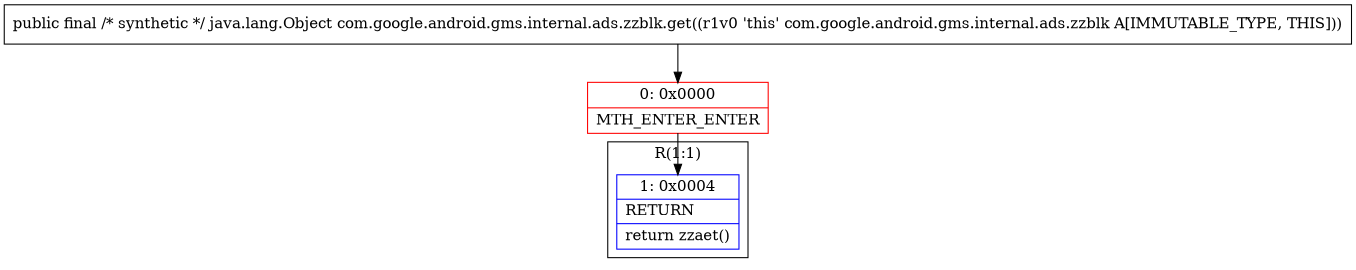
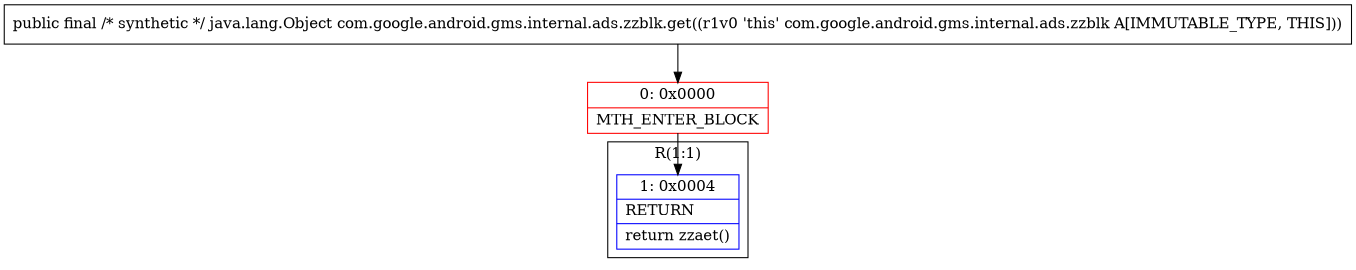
node "0: 0x0000": text "MTH_ENTER_ENTER" -> "MTH_ENTER_BLOCK"
